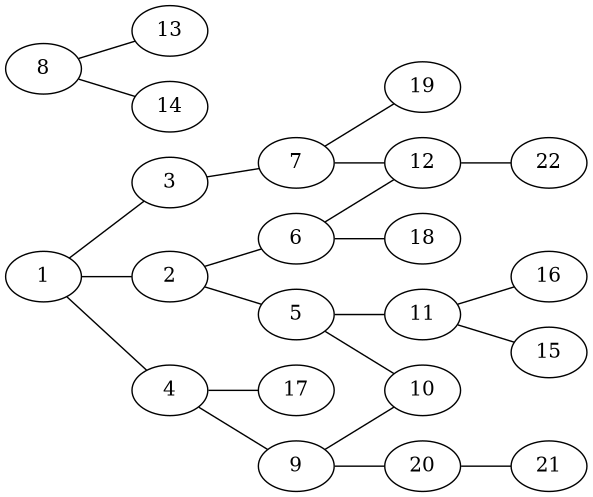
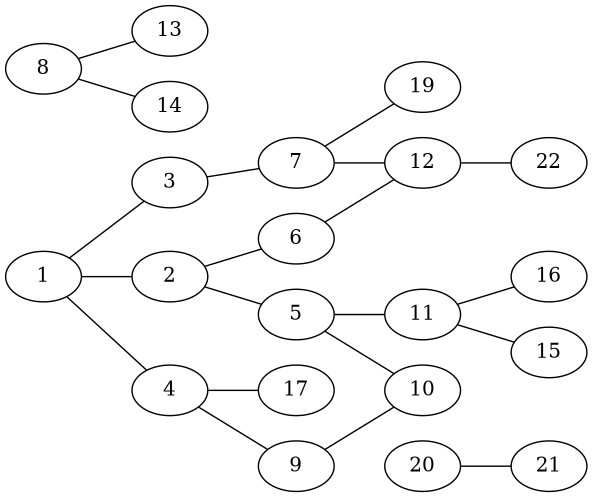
node "18": removed
edge "9" -- "20": removed
